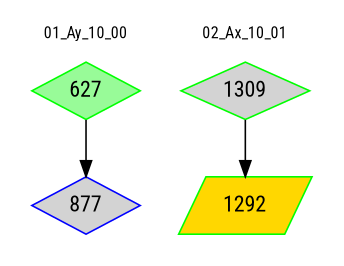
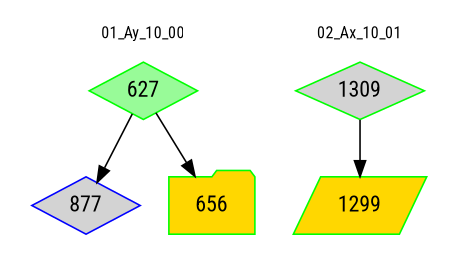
node "656": added
node "1292": label "1292" -> "1299"
